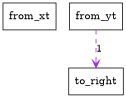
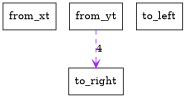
node "to_left": added
edge "from_yt" -> "to_right": label "1" -> "4"
